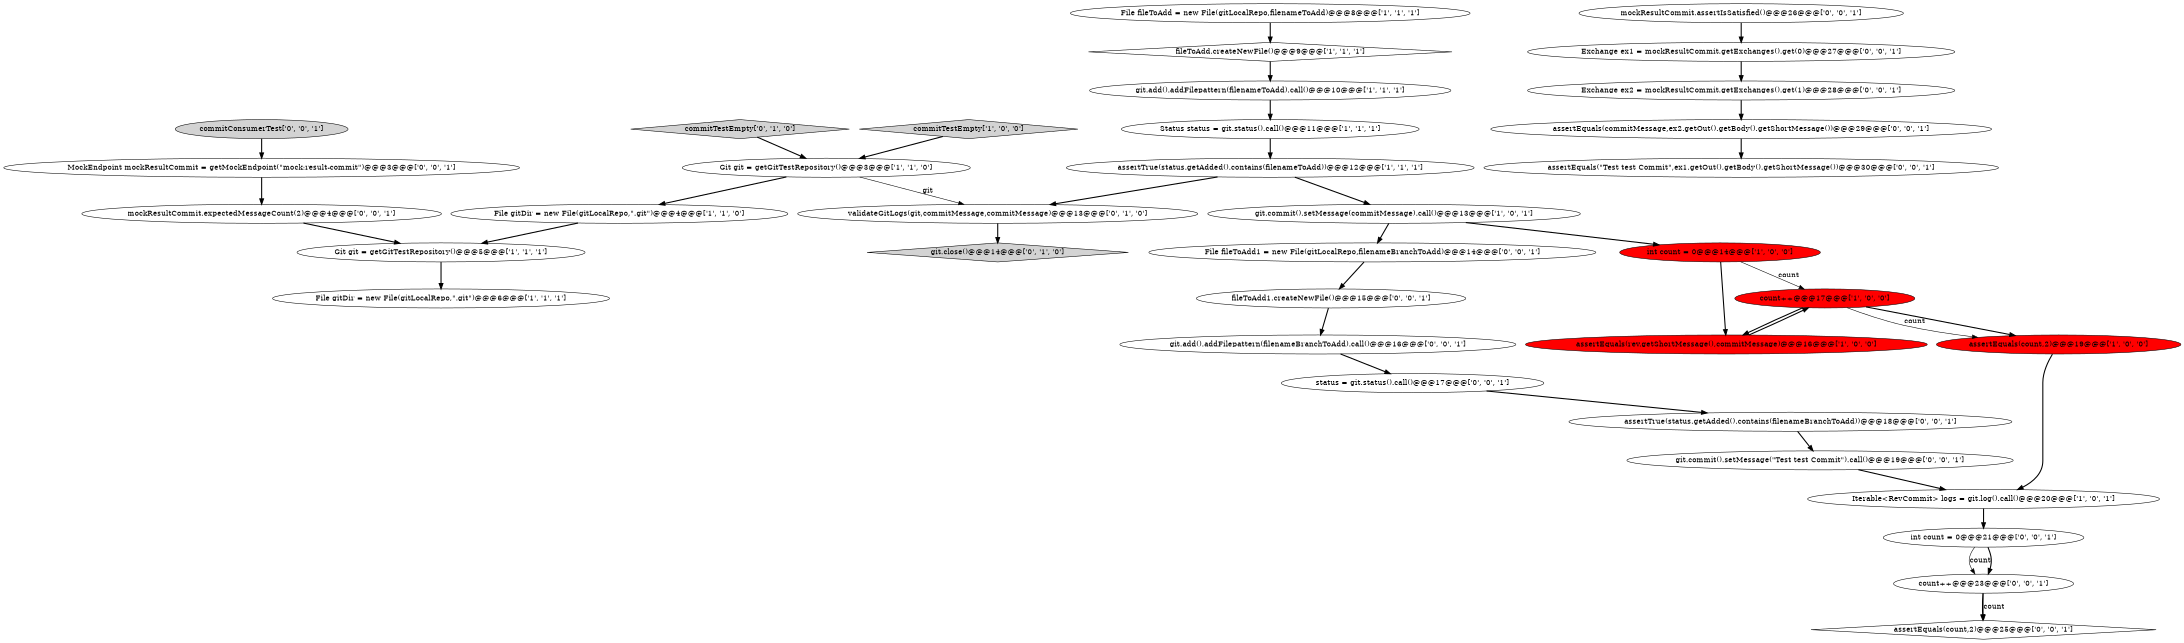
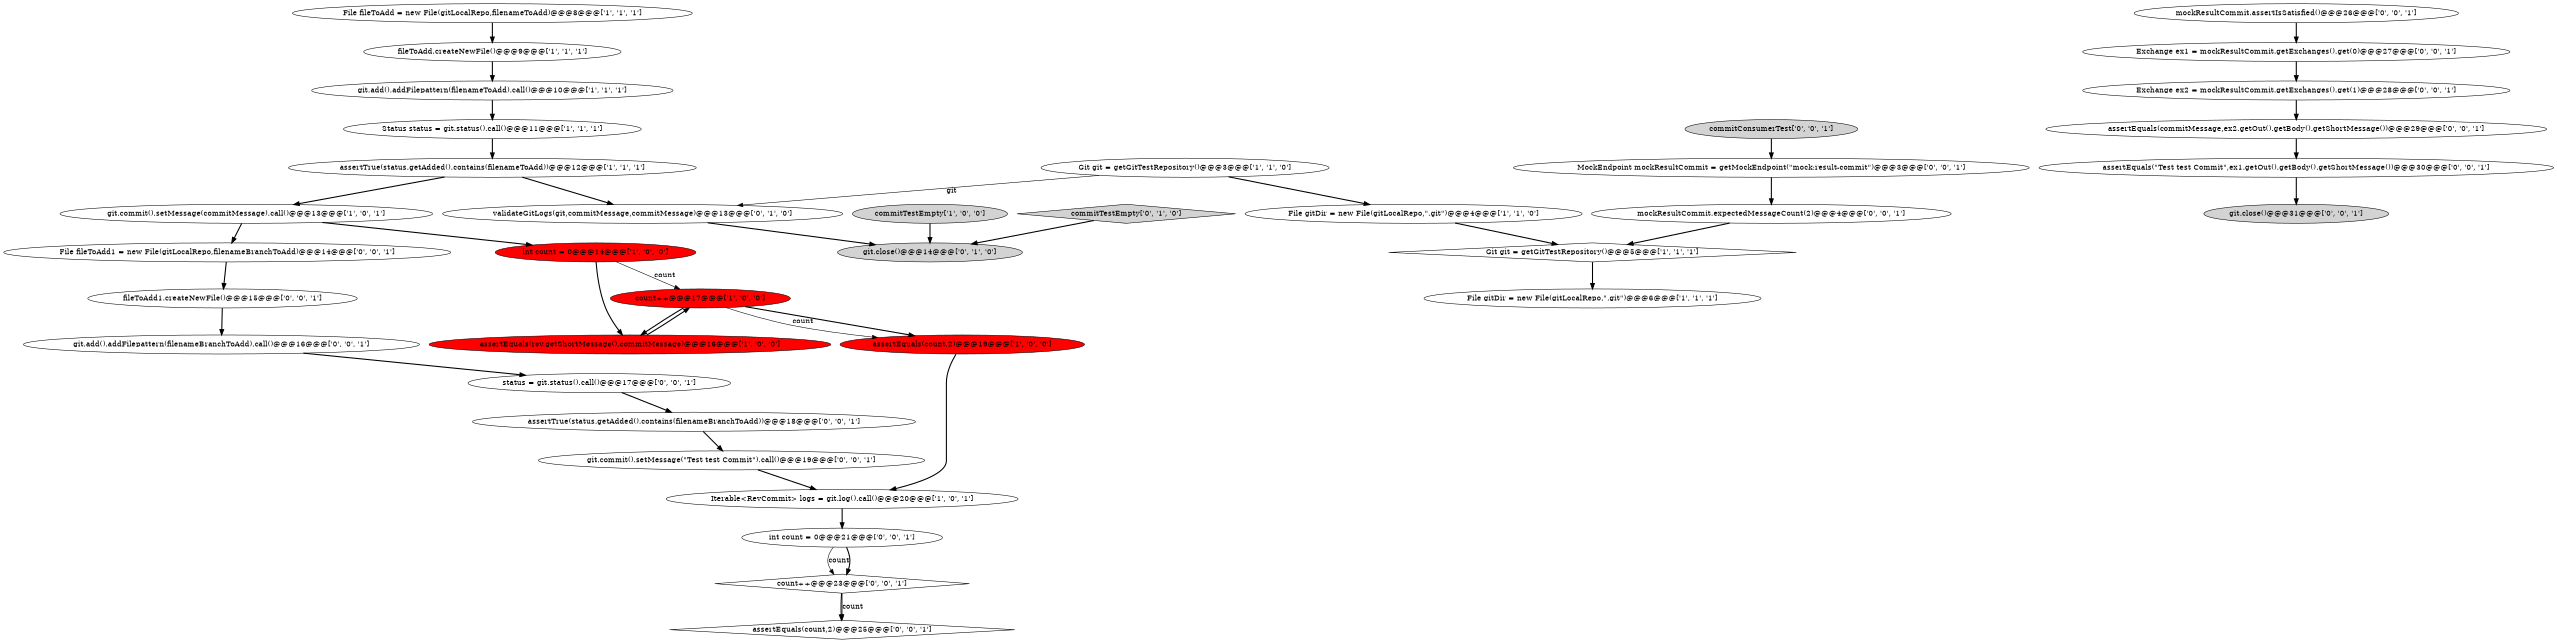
node "fileToAdd.createNewFile()@@@9@@@['1', '1', '1']": shape diamond -> ellipse
node "commitTestEmpty['1', '0', '0']": shape diamond -> ellipse
edge "commitTestEmpty['0', '1', '0']" -> "Git git = getGitTestRepository()@@@3@@@['1', '1', '0']": now "commitTestEmpty['0', '1', '0']" -> "git.close()@@@14@@@['0', '1', '0']"
edge "commitTestEmpty['1', '0', '0']" -> "Git git = getGitTestRepository()@@@3@@@['1', '1', '0']": now "commitTestEmpty['1', '0', '0']" -> "git.close()@@@14@@@['0', '1', '0']"
node "git.close()@@@31@@@['0', '0', '1']": added
node "Git git = getGitTestRepository()@@@5@@@['1', '1', '1']": shape ellipse -> diamond
node "git.close()@@@14@@@['0', '1', '0']": shape diamond -> ellipse
node "count++@@@23@@@['0', '0', '1']": shape ellipse -> diamond
